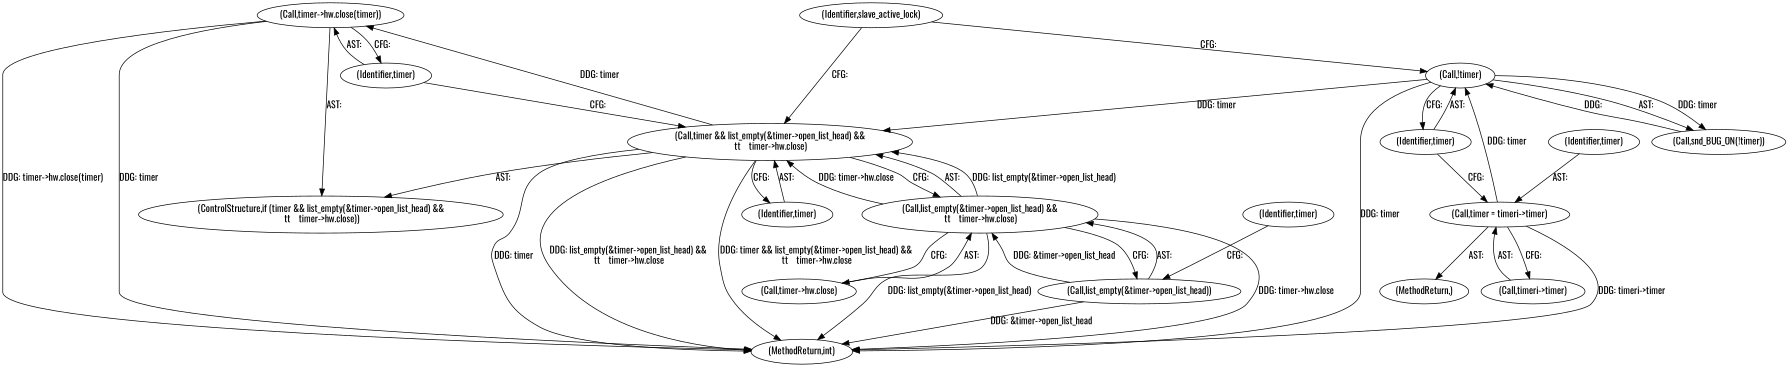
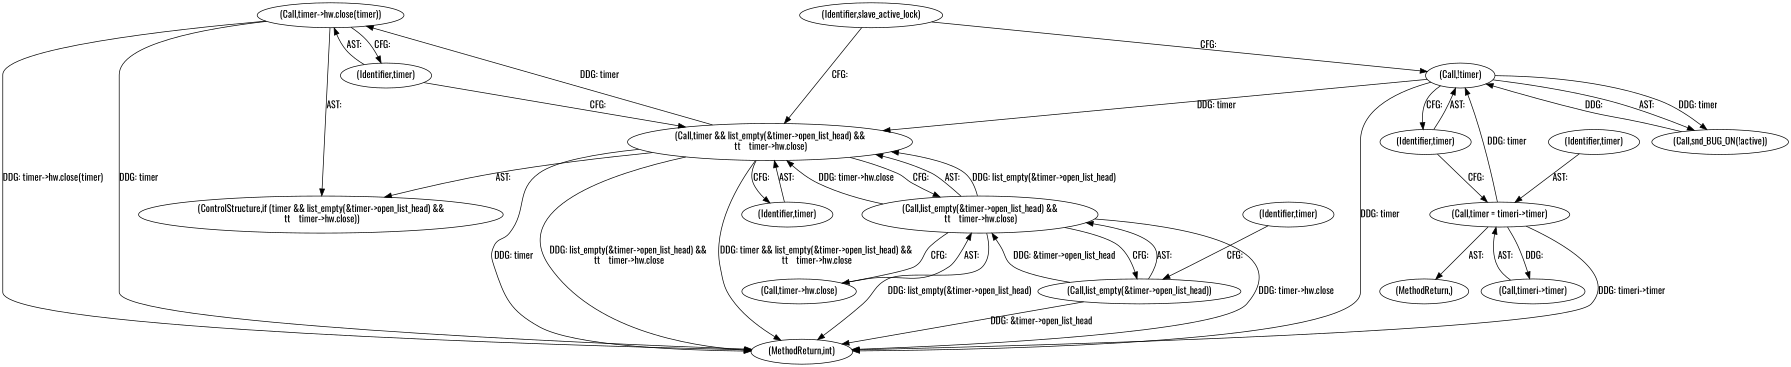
node "(Call,snd_BUG_ON(!timer))": label "(Call,snd_BUG_ON(!timer))" -> "(Call,snd_BUG_ON(!active))"
edge "(Call,timer = timeri->timer)" -> "(Call,timeri->timer)": label "CFG: " -> "DDG: "
